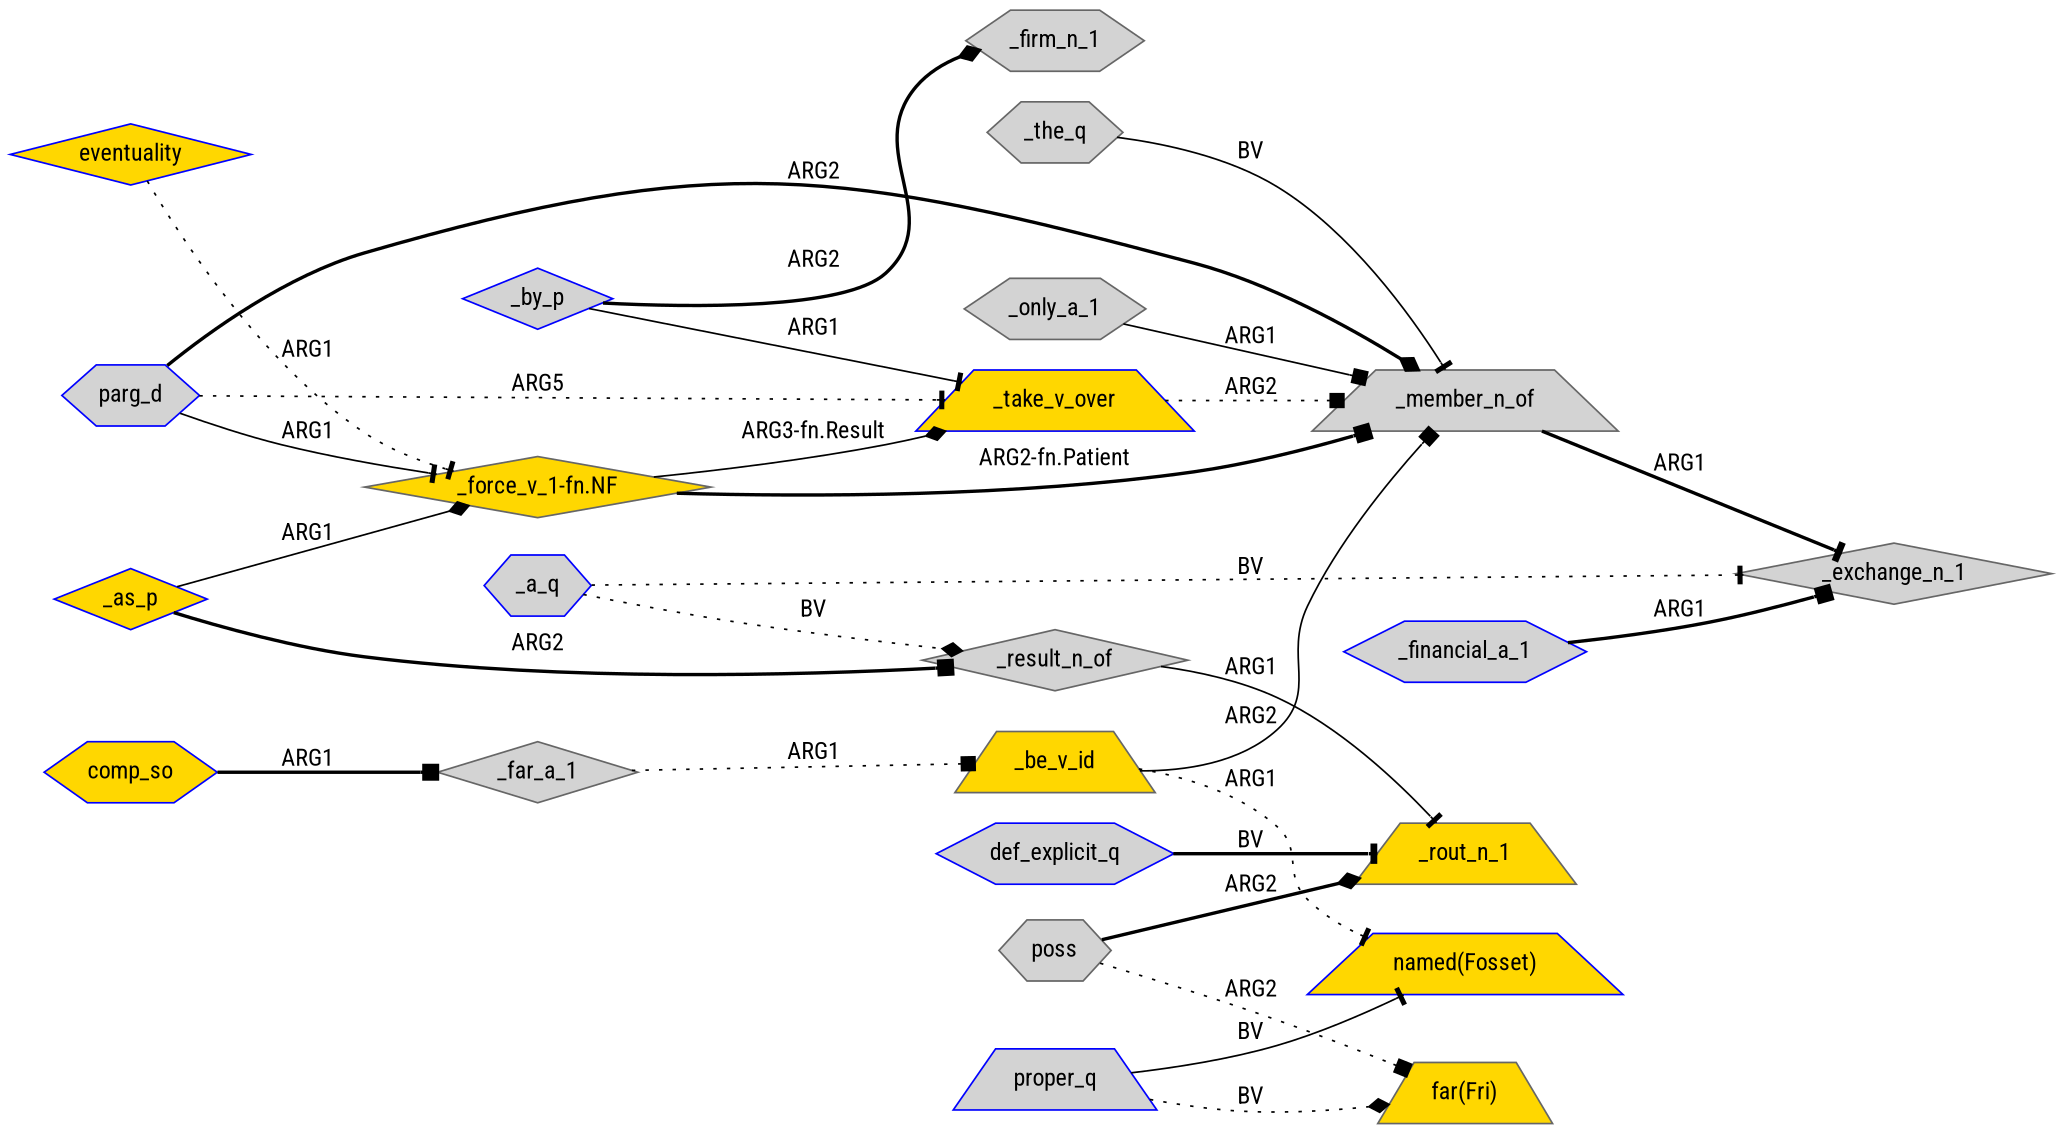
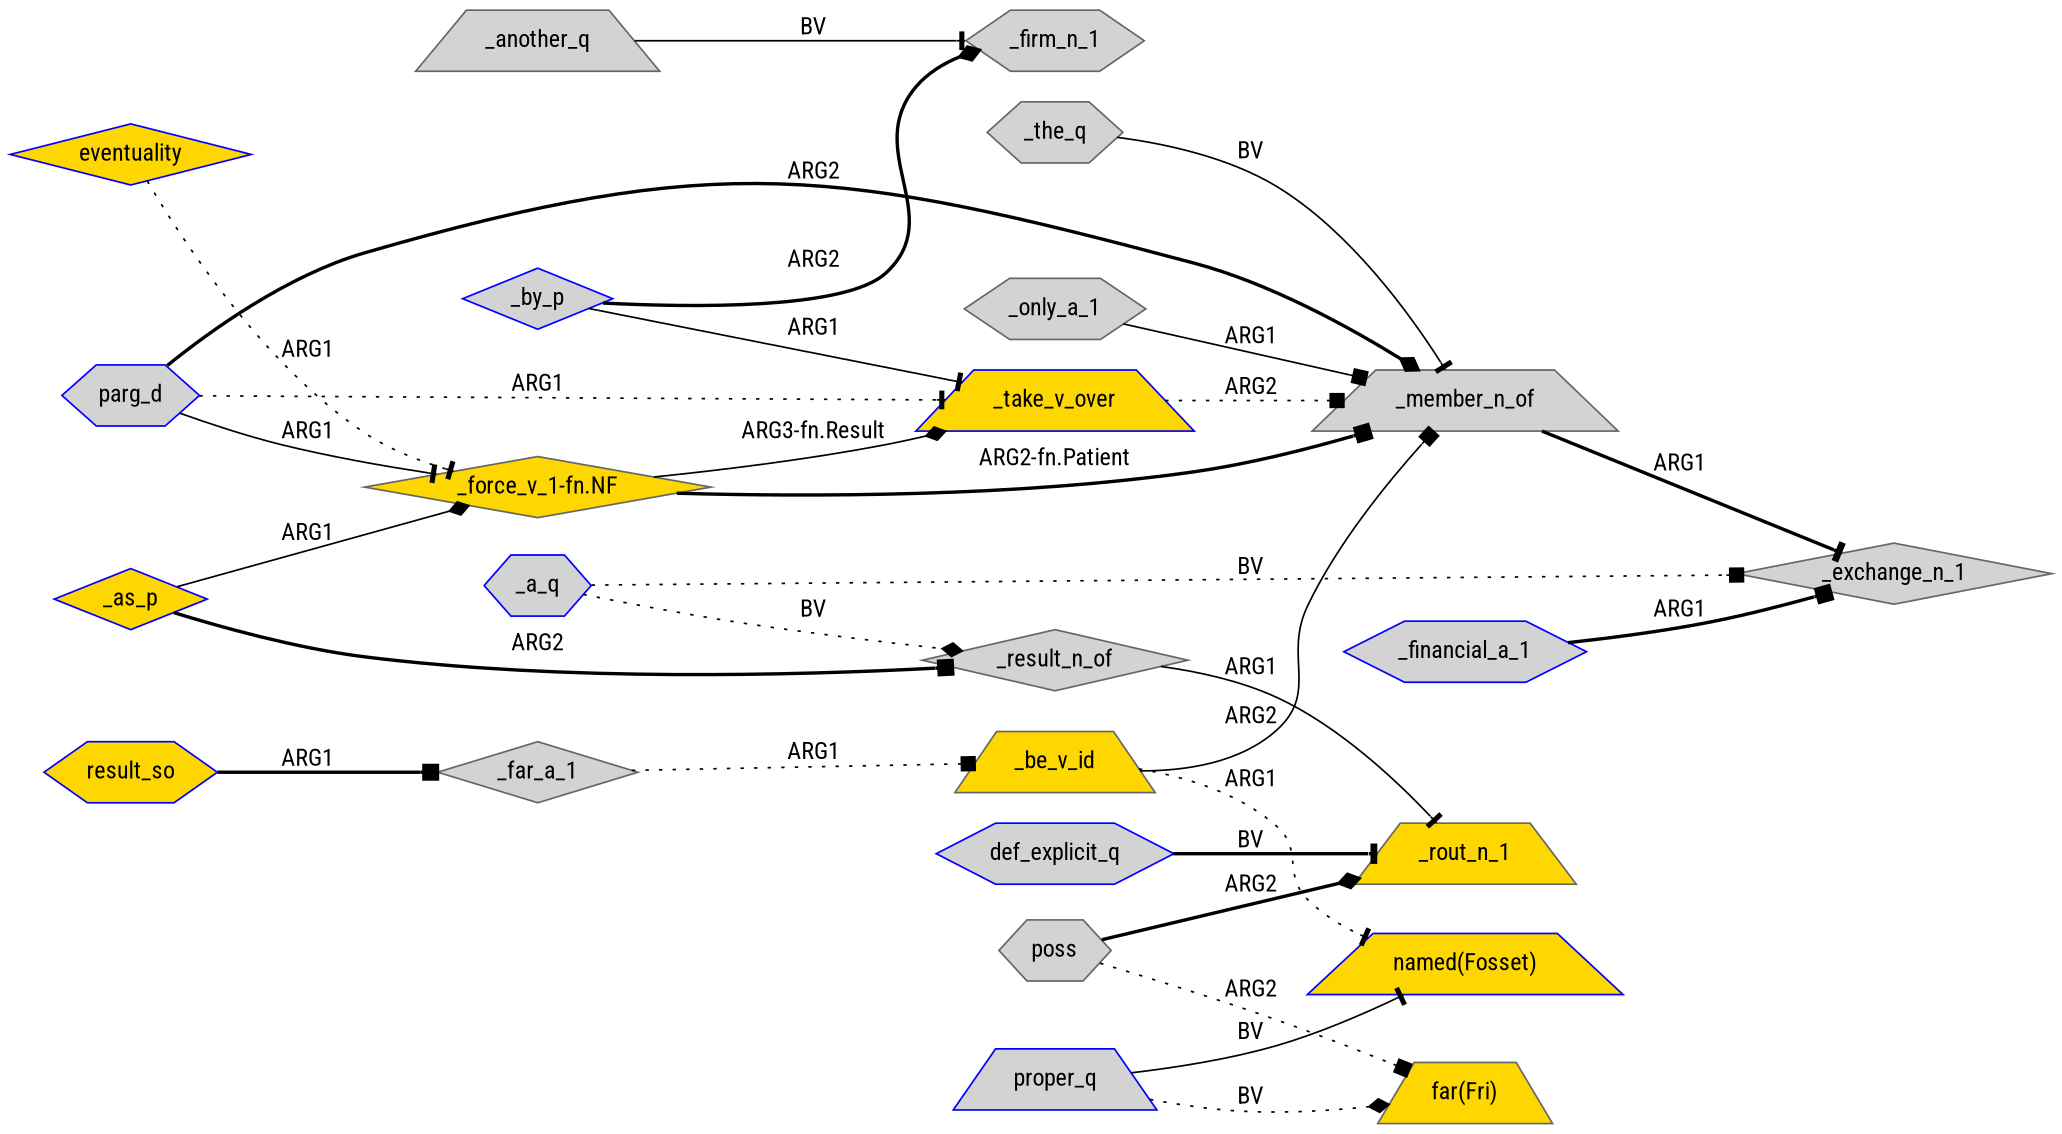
node "_another_q": added
edge "parg_d" -> "_take_v_over": label "ARG5" -> "ARG1"
edge "_a_q" -> "_exchange_n_1": arrowhead tee -> box
node "comp_so": label "comp_so" -> "result_so"
